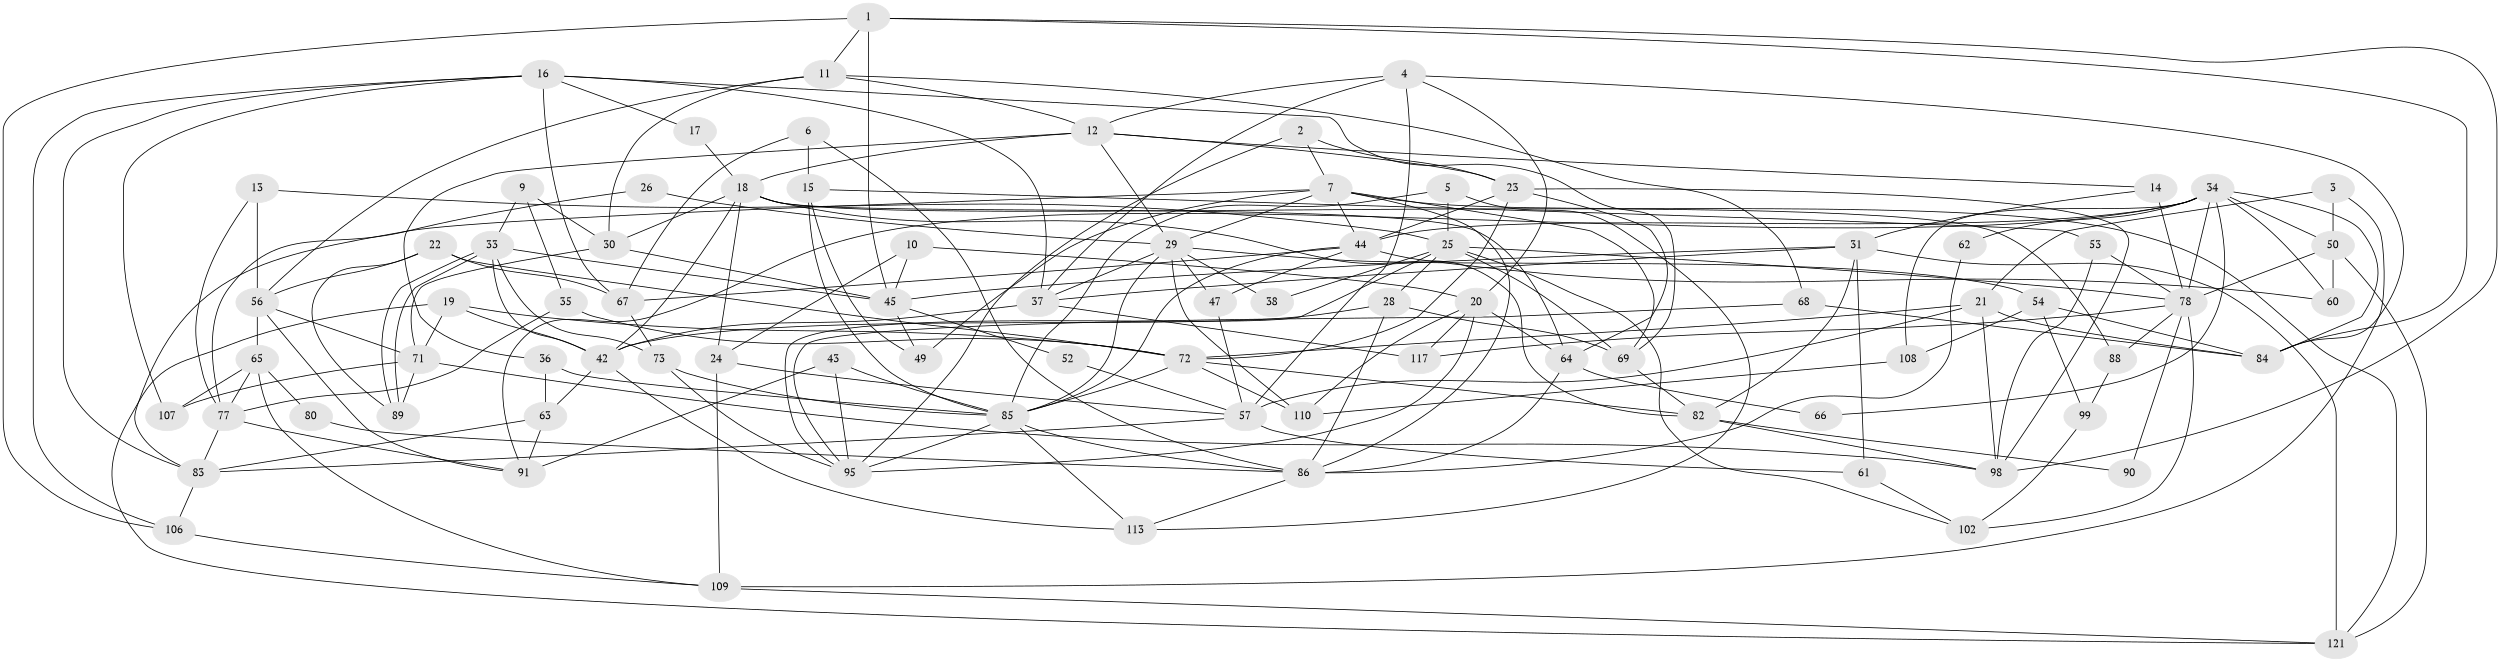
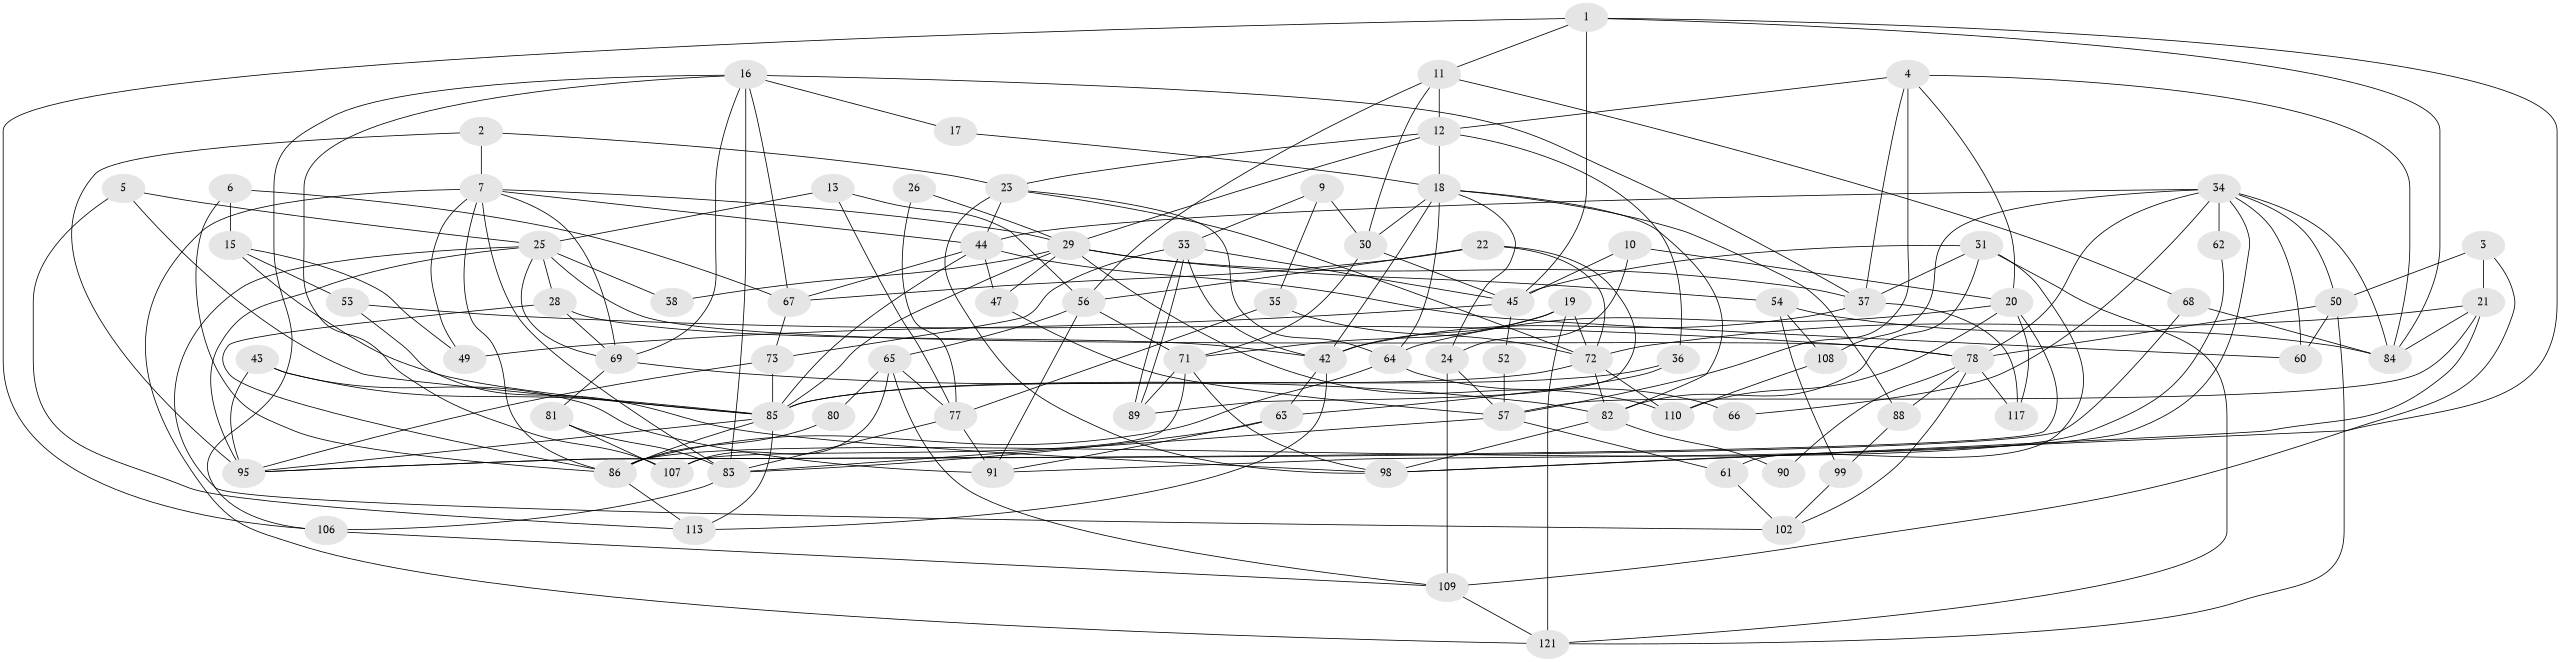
node "14": removed
node "81": added
